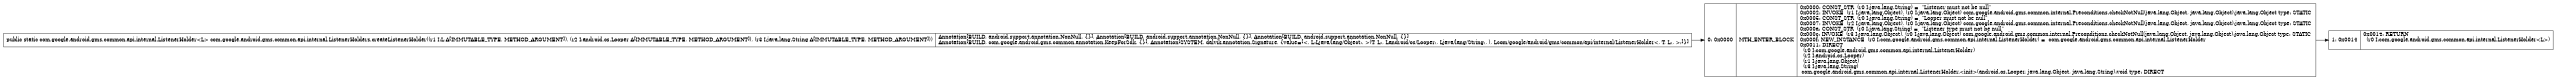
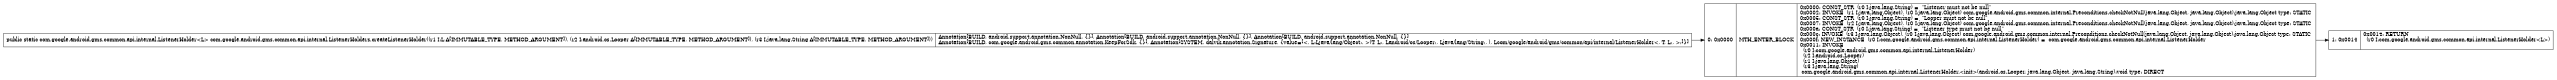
node "0: 0x0000": text "0x0011: DIRECT" -> "0x0011: INVOKE"
